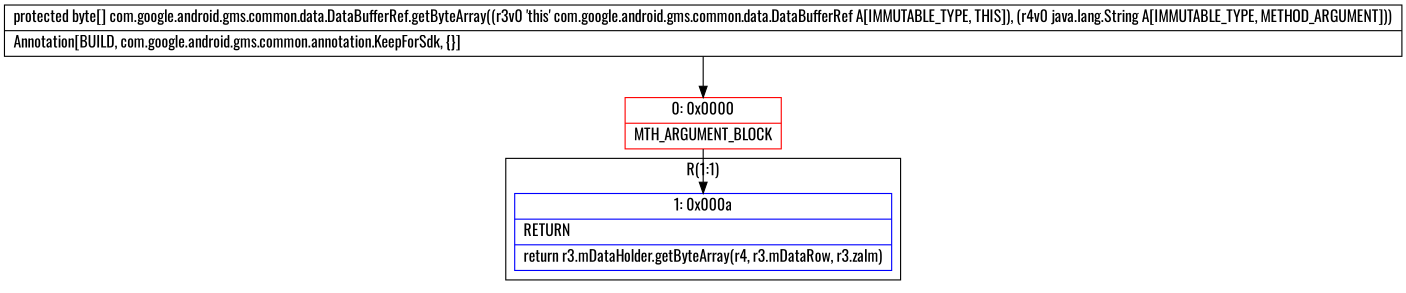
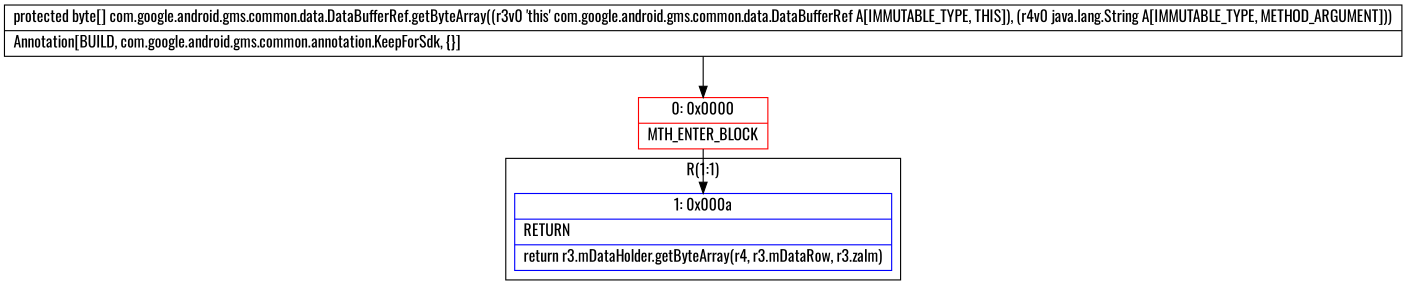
node "0: 0x0000": text "MTH_ARGUMENT_BLOCK" -> "MTH_ENTER_BLOCK"
